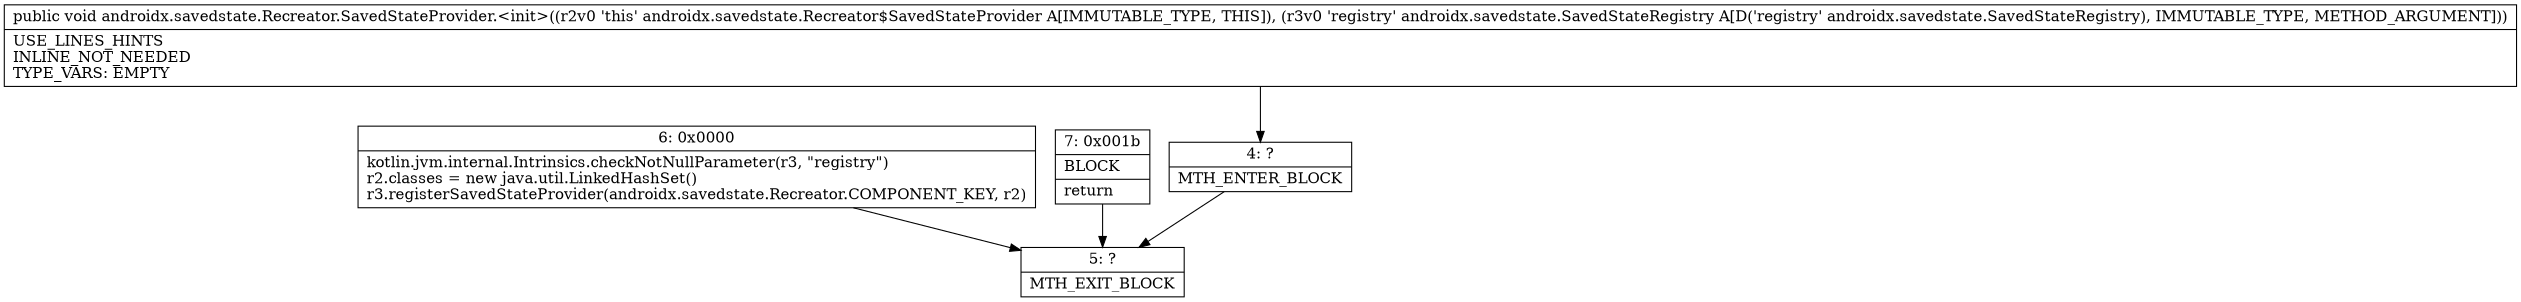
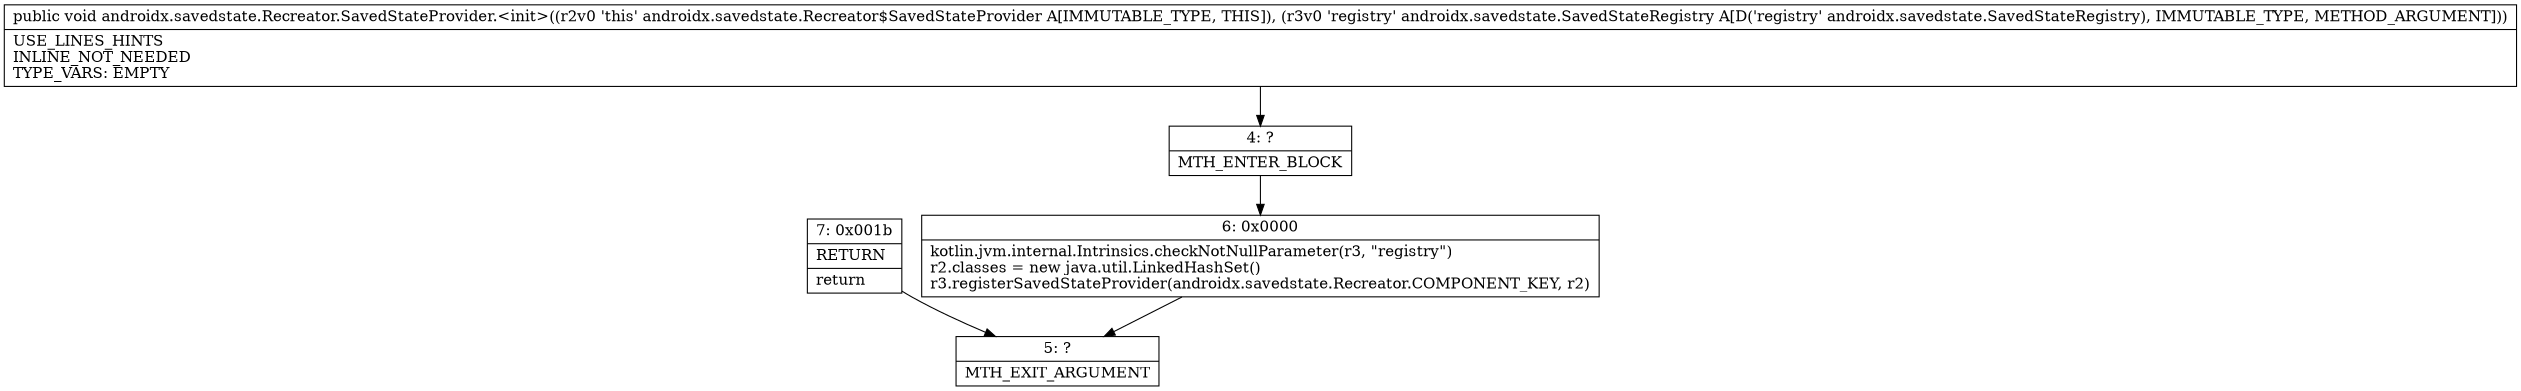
node "7: 0x001b": text "BLOCK" -> "RETURN"
edge "4: ?" -> "5: ?": now "4: ?" -> "6: 0x0000"
node "5: ?": text "MTH_EXIT_BLOCK" -> "MTH_EXIT_ARGUMENT"
